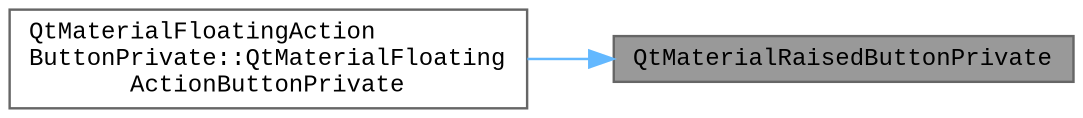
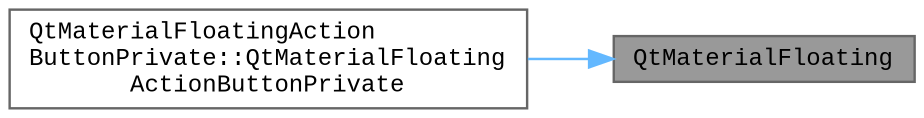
node "QtMaterialRaisedButtonPrivate": label "QtMaterialRaisedButtonPrivate" -> "QtMaterialFloating"
